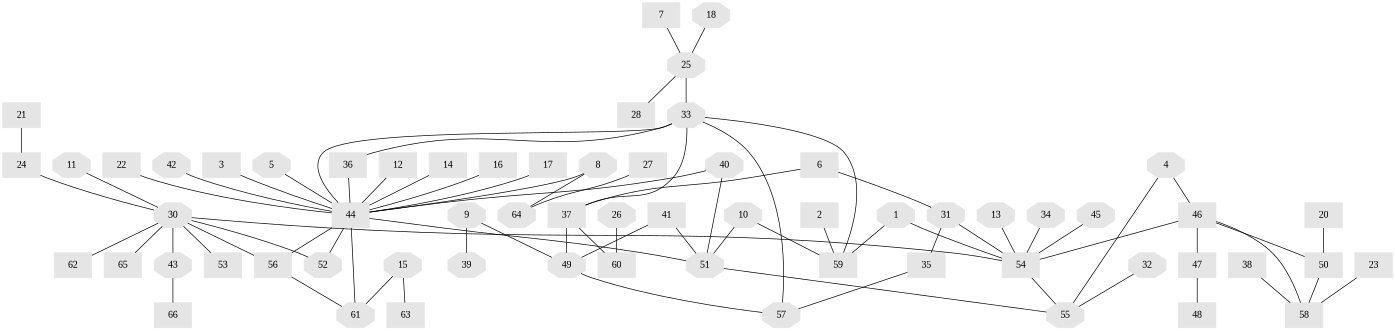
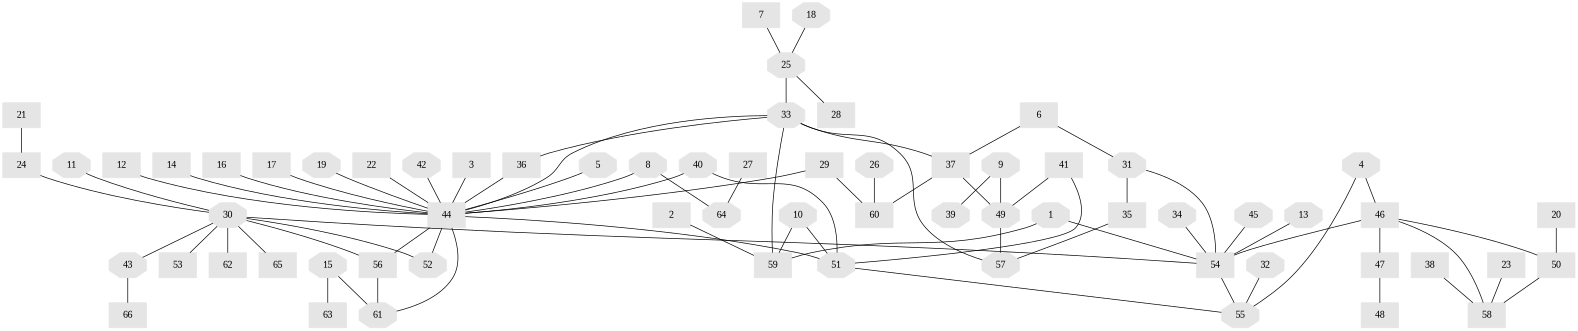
node "19": added
node "29": added
